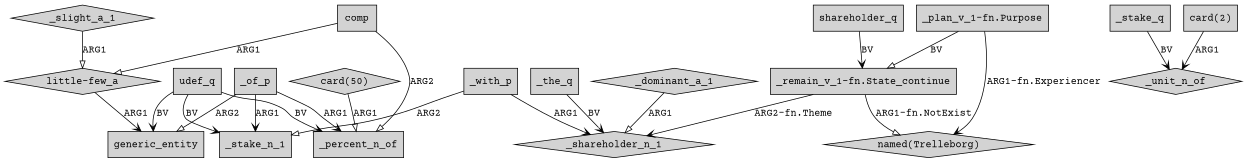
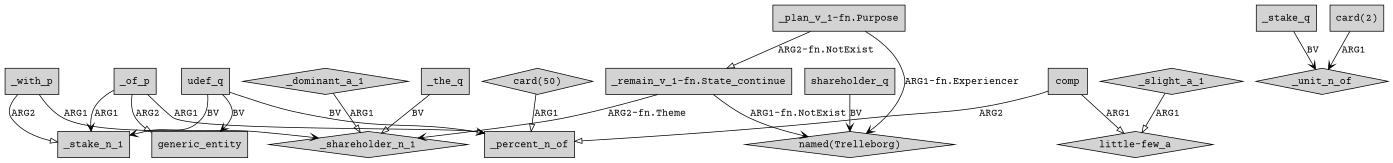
edge "shareholder_q" -> "_remain_v_1-fn.State_continue": now "shareholder_q" -> "named(Trelleborg)"
edge "_plan_v_1-fn.Purpose" -> "_remain_v_1-fn.State_continue": label "BV" -> "ARG2-fn.NotExist"
edge "udef_q" -> "_percent_n_of": arrowhead vee -> onormal
edge "little-few_a" -> "generic_entity": removed, label "ARG1"
edge "_the_q" -> "_shareholder_n_1": arrowhead vee -> onormal
edge "_remain_v_1-fn.State_continue" -> "named(Trelleborg)": arrowhead onormal -> vee
